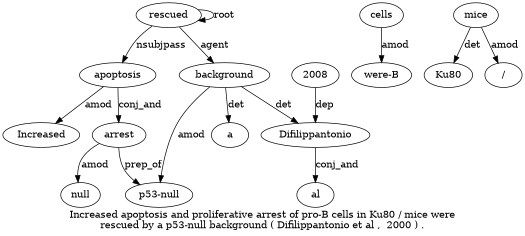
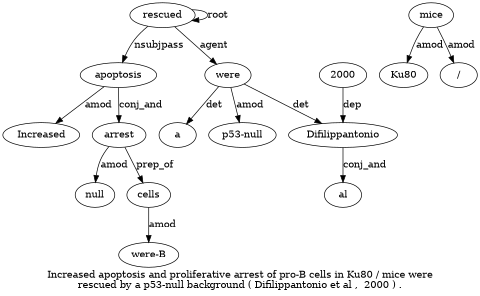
edge "mice" -> "Ku80": label "det" -> "amod"
node "background": label "background" -> "were"
node "2008": label "2008" -> "2000"
edge "arrest" -> "p53-null": now "arrest" -> "cells"
